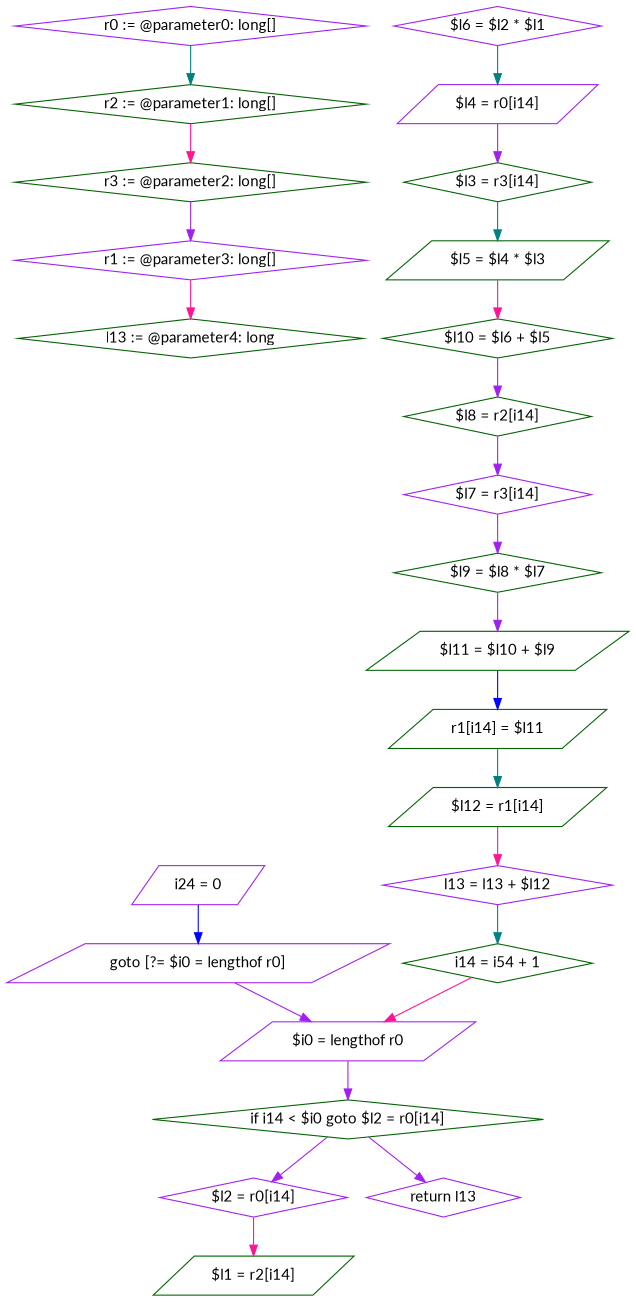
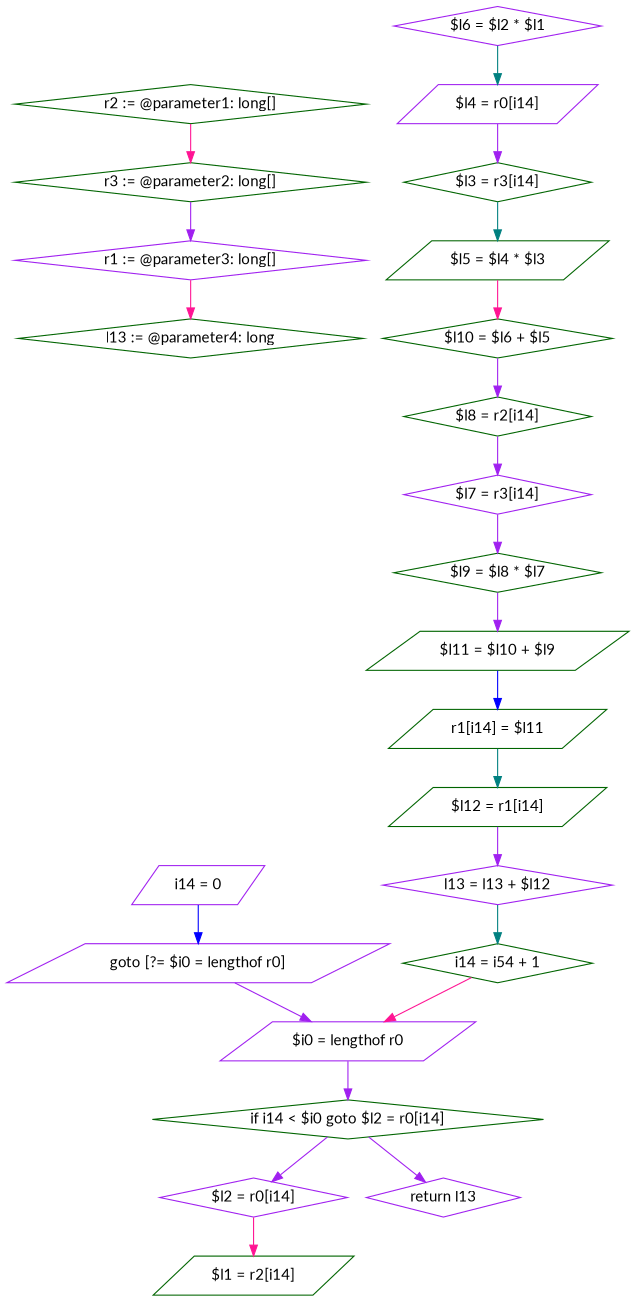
node "r0 := @parameter0: long[]": removed
edge "$l12 = r1[i14]" -> "l13 = l13 + $l12": color deeppink -> purple
node "i24 = 0": label "i24 = 0" -> "i14 = 0"
